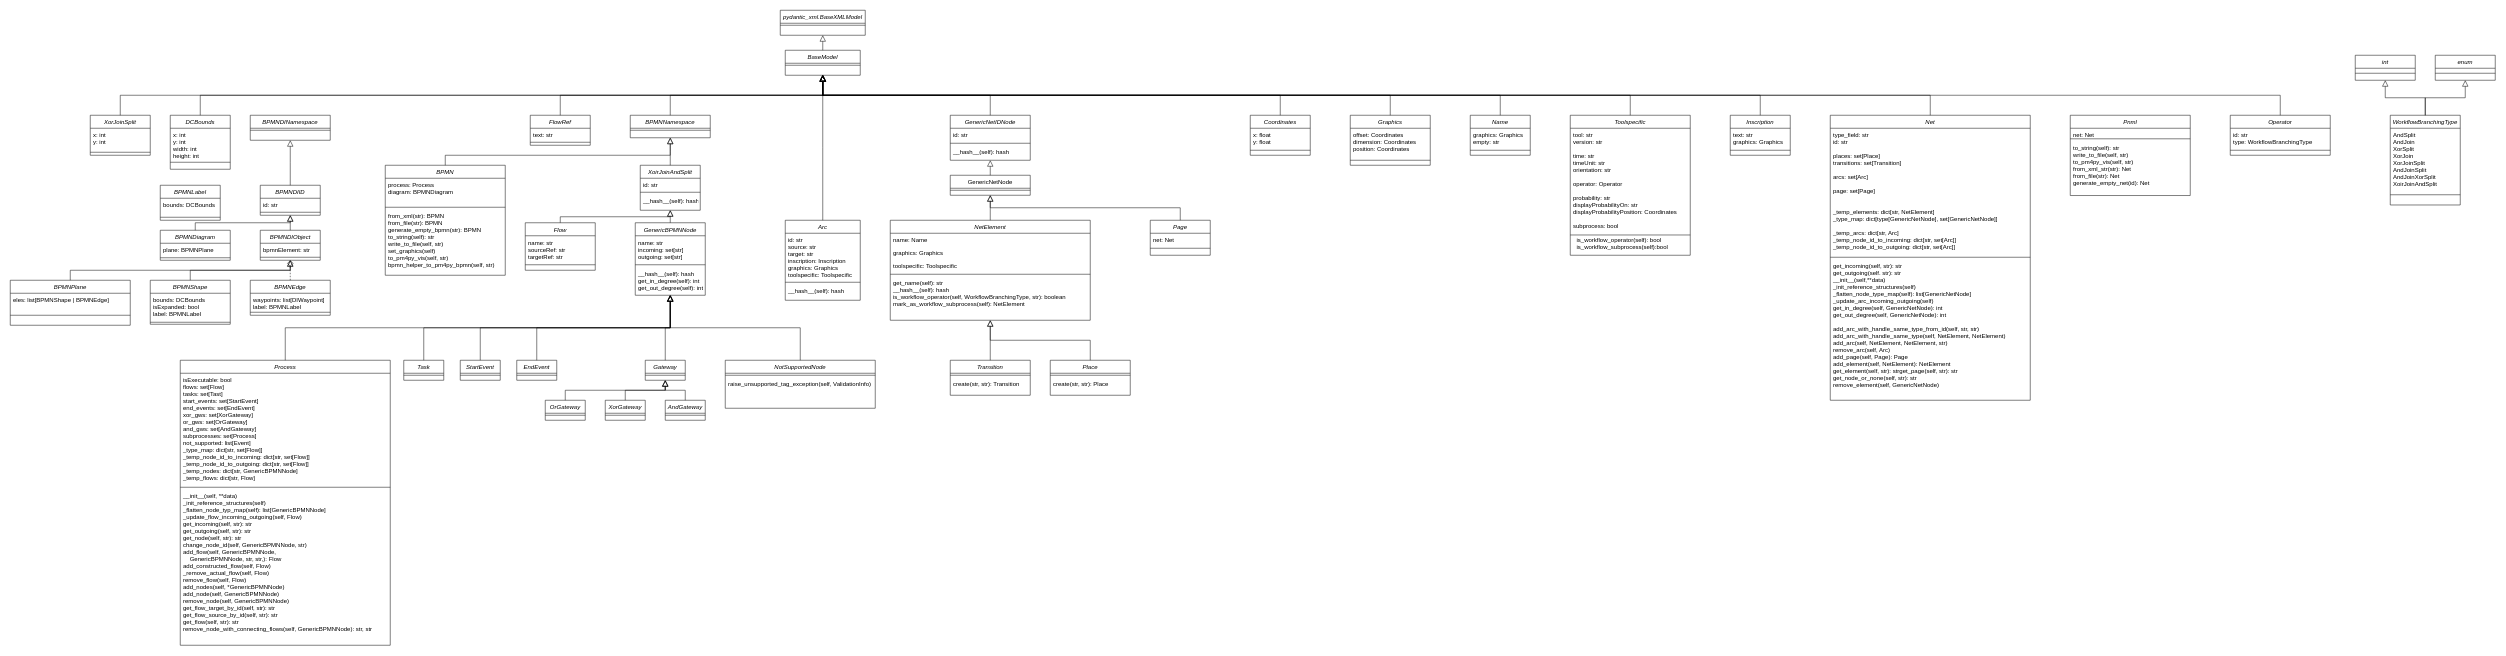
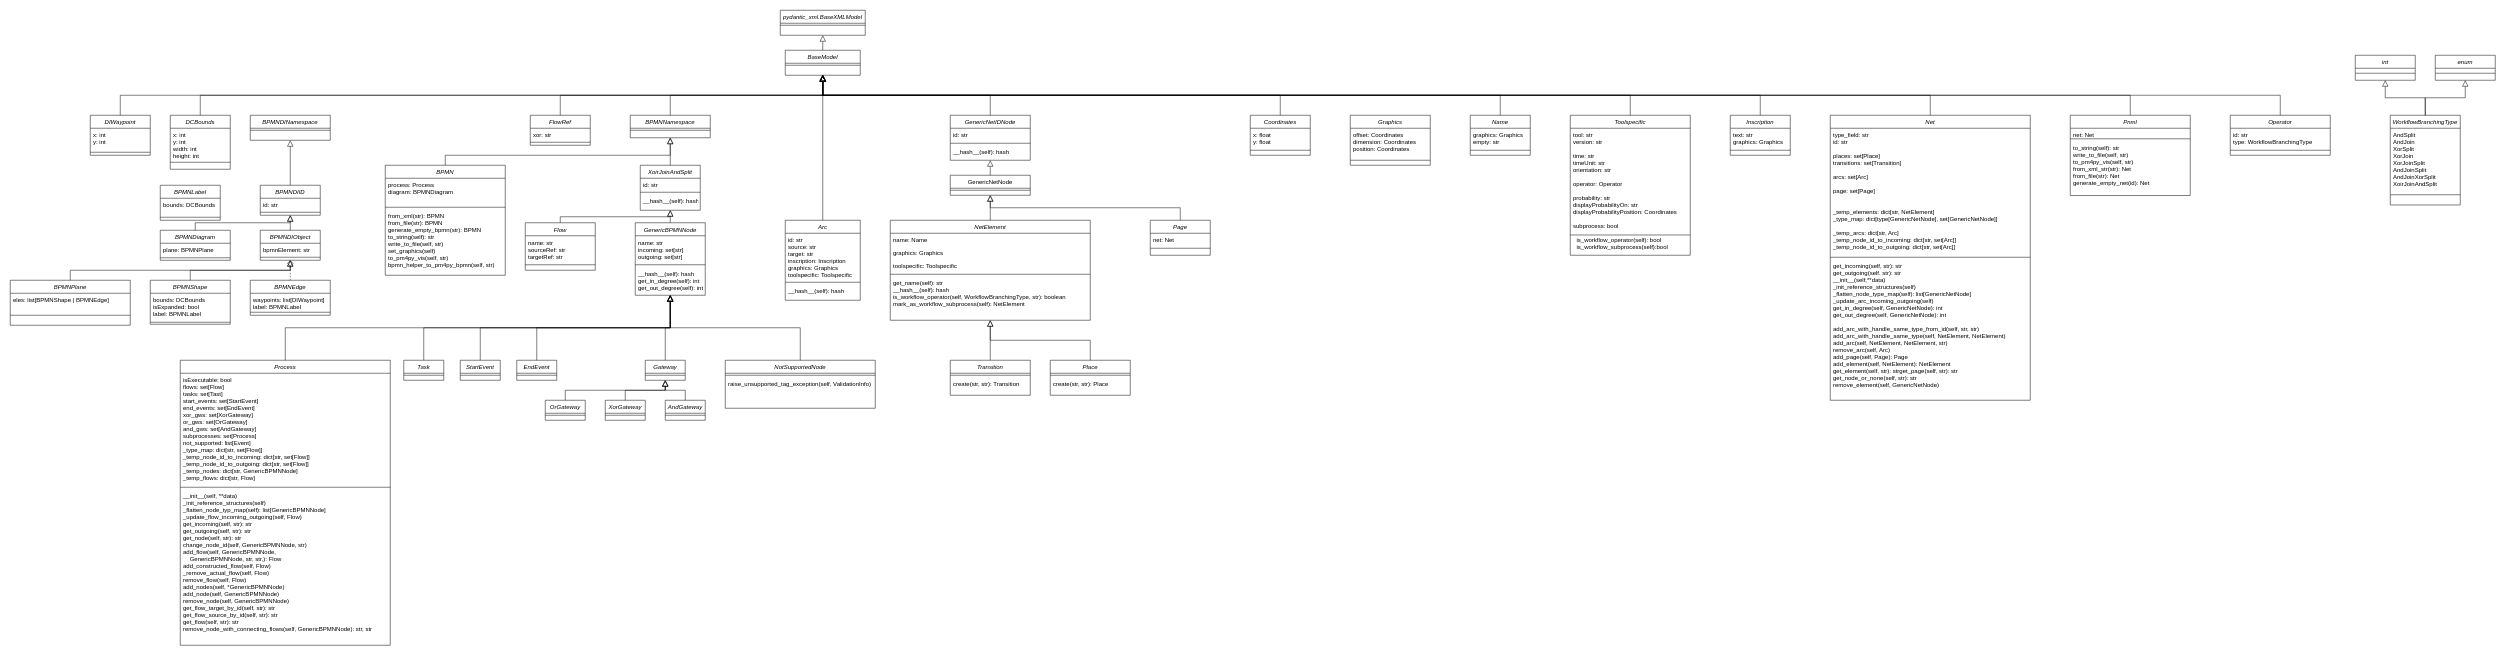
edge "Graphics" -> "BaseModel": removed
edge "Pnml" -> "BaseModel": added
node "XorJoinSplit": label "XorJoinSplit" -> "DIWaypoint"
node "text: str": label "text: str" -> "xor: str"
